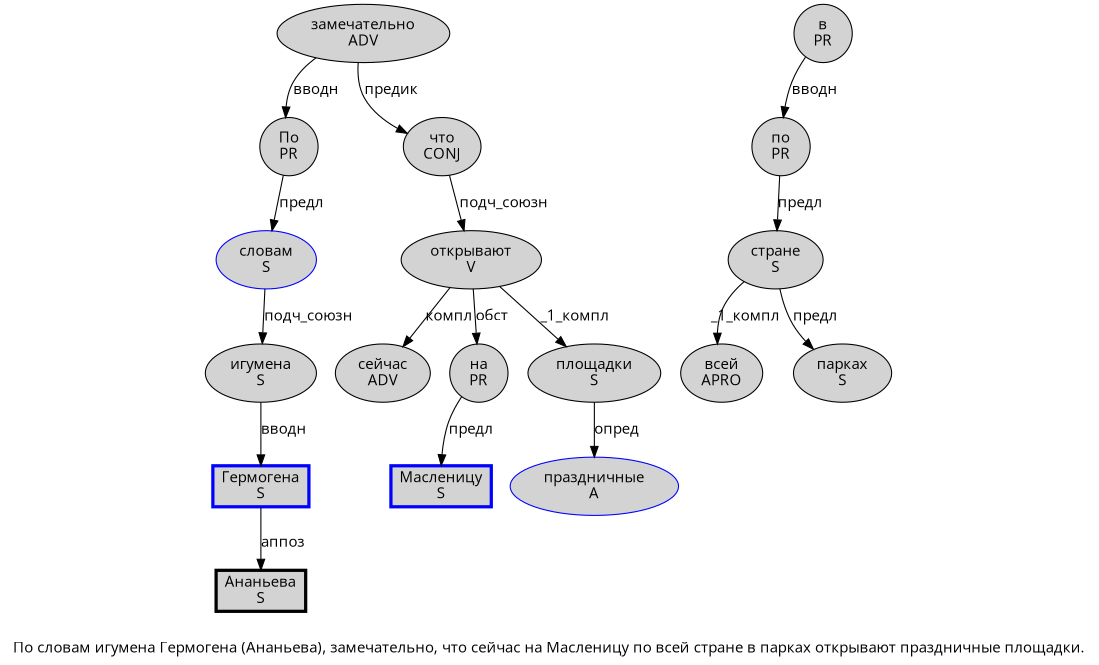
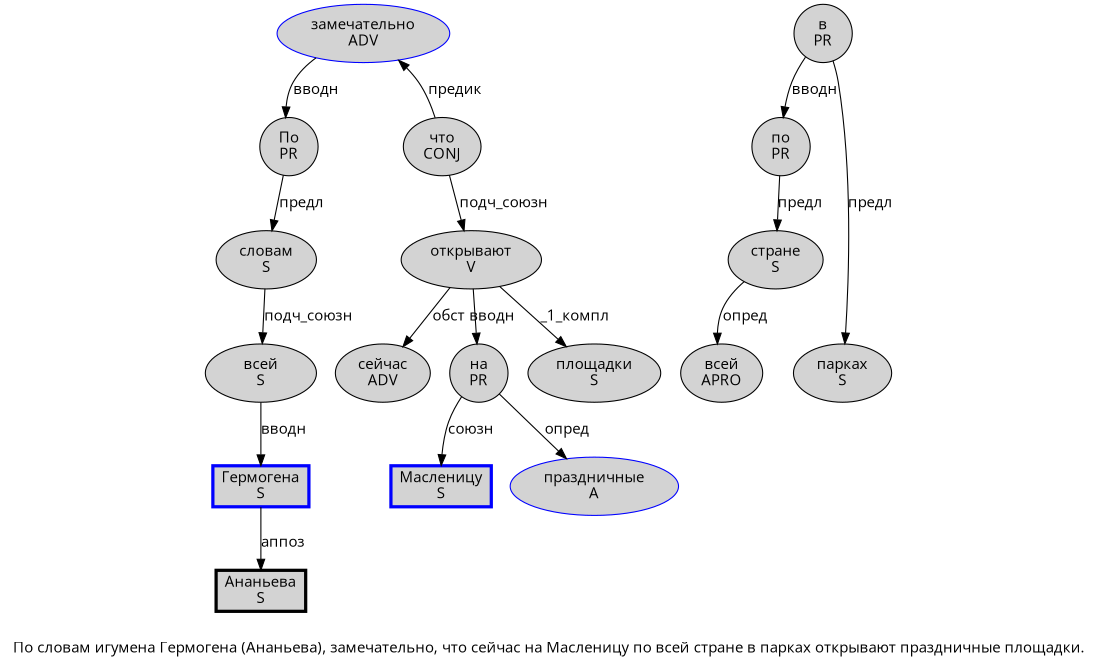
node "замечательно ADV": color black -> blue
edge "замечательно ADV" -> "что CONJ": reversed
node "словам S": color blue -> black
edge "открывают V" -> "сейчас ADV": label "компл" -> "обст"
edge "открывают V" -> "на PR": label "обст" -> "вводн"
edge "стране S" -> "всей APRO": label "_1_компл" -> "опред"
edge "стране S" -> "парках S": now "в PR" -> "парках S"
node "игумена S": label "игумена S" -> "всей S"
edge "площадки S" -> "праздничные A": now "на PR" -> "праздничные A"
edge "на PR" -> "Масленицу S": label "предл" -> "союзн"
